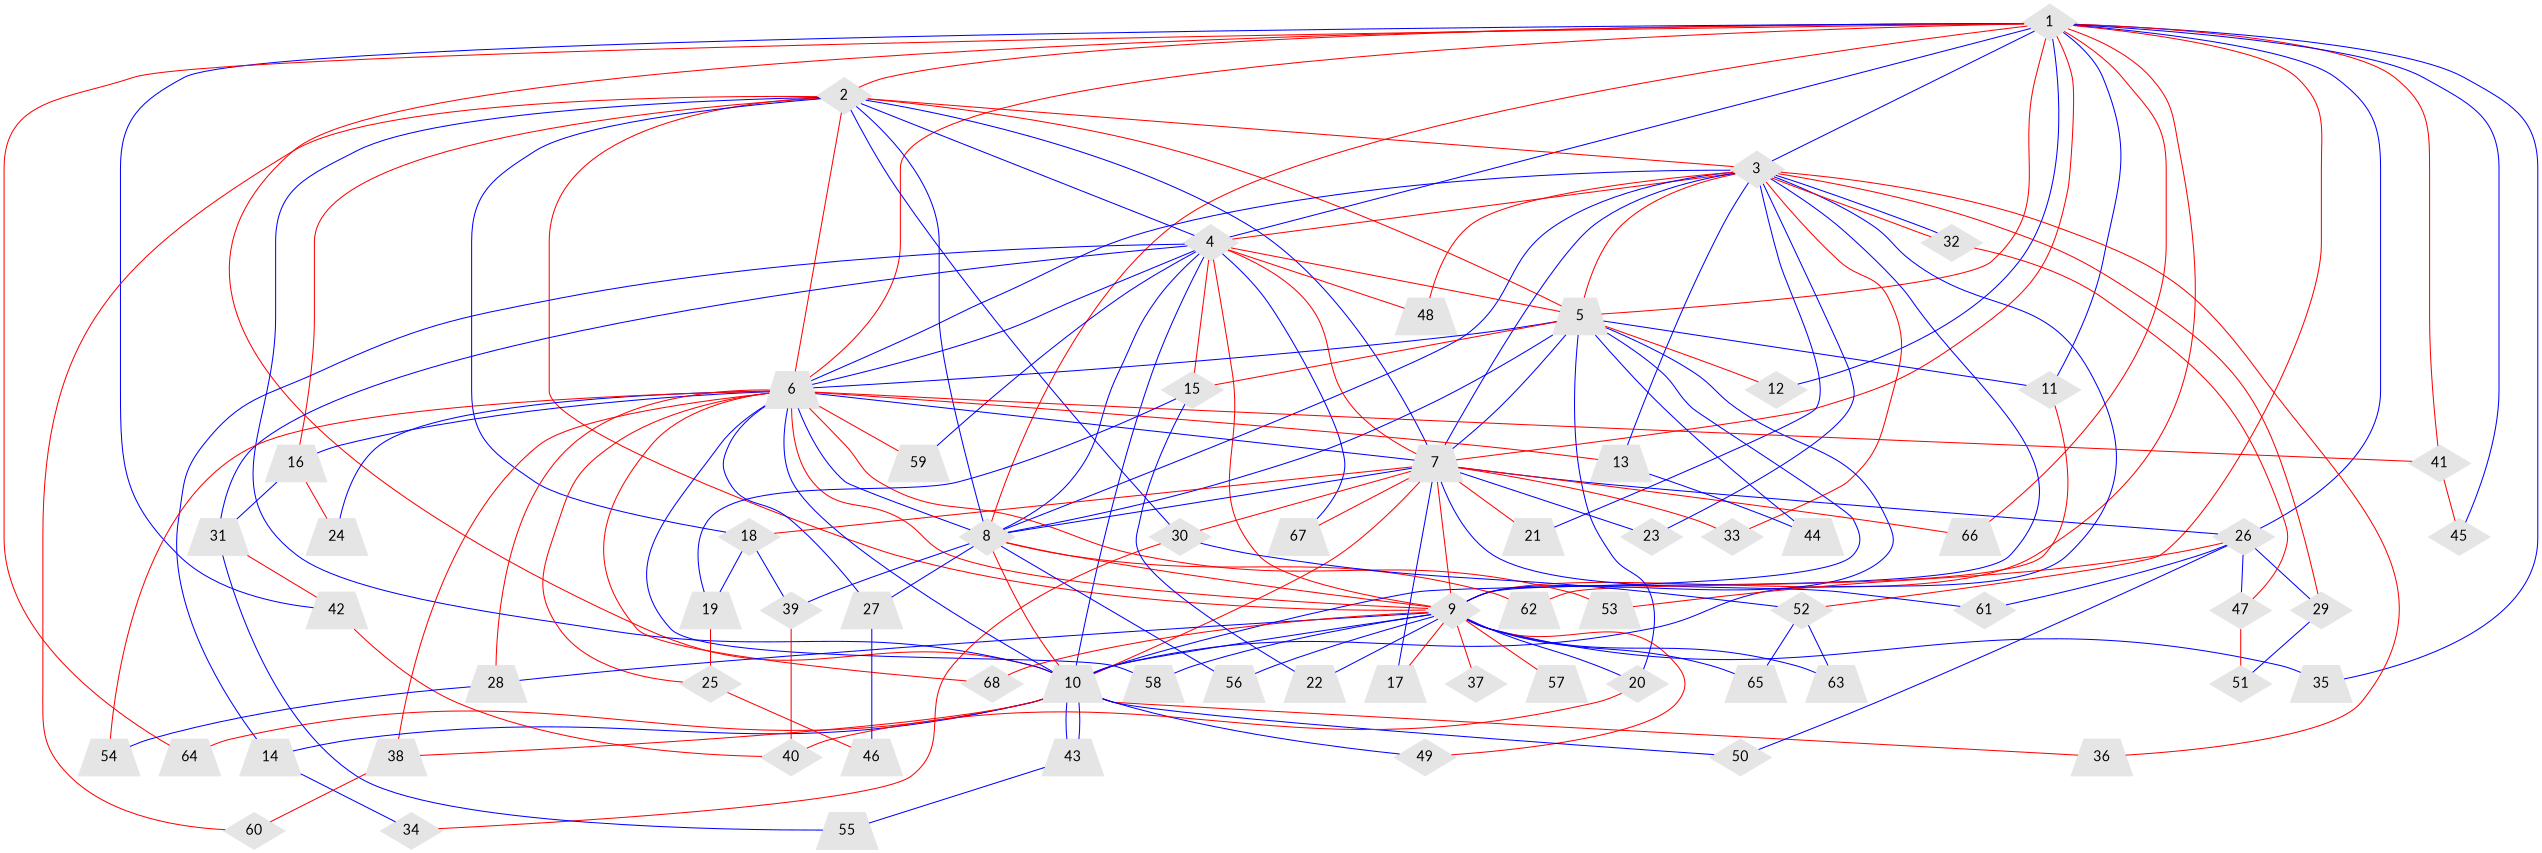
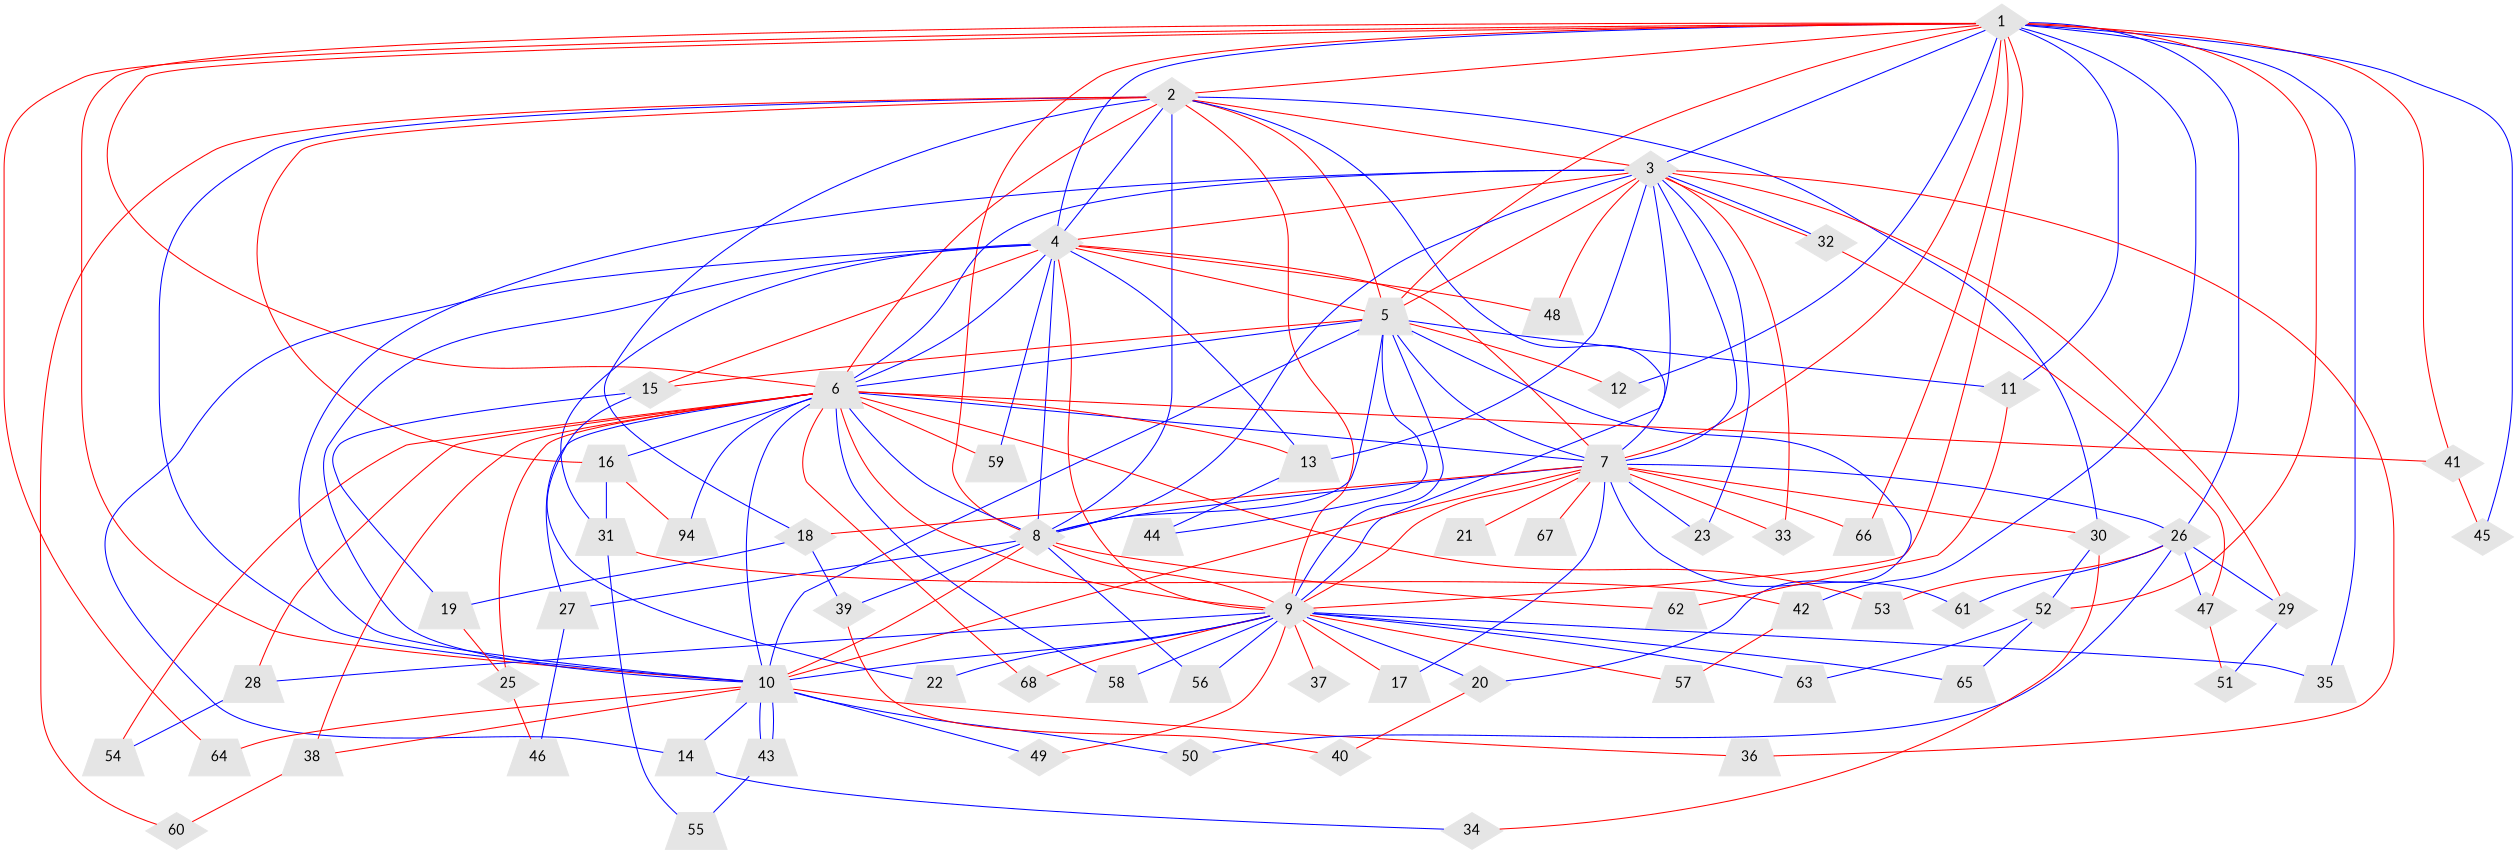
edge "4" -- "67": now "4" -- "13"
edge "3" -- "21": removed
node "24": label "24" -> "94"
edge "42" -- "40": now "42" -- "57"
